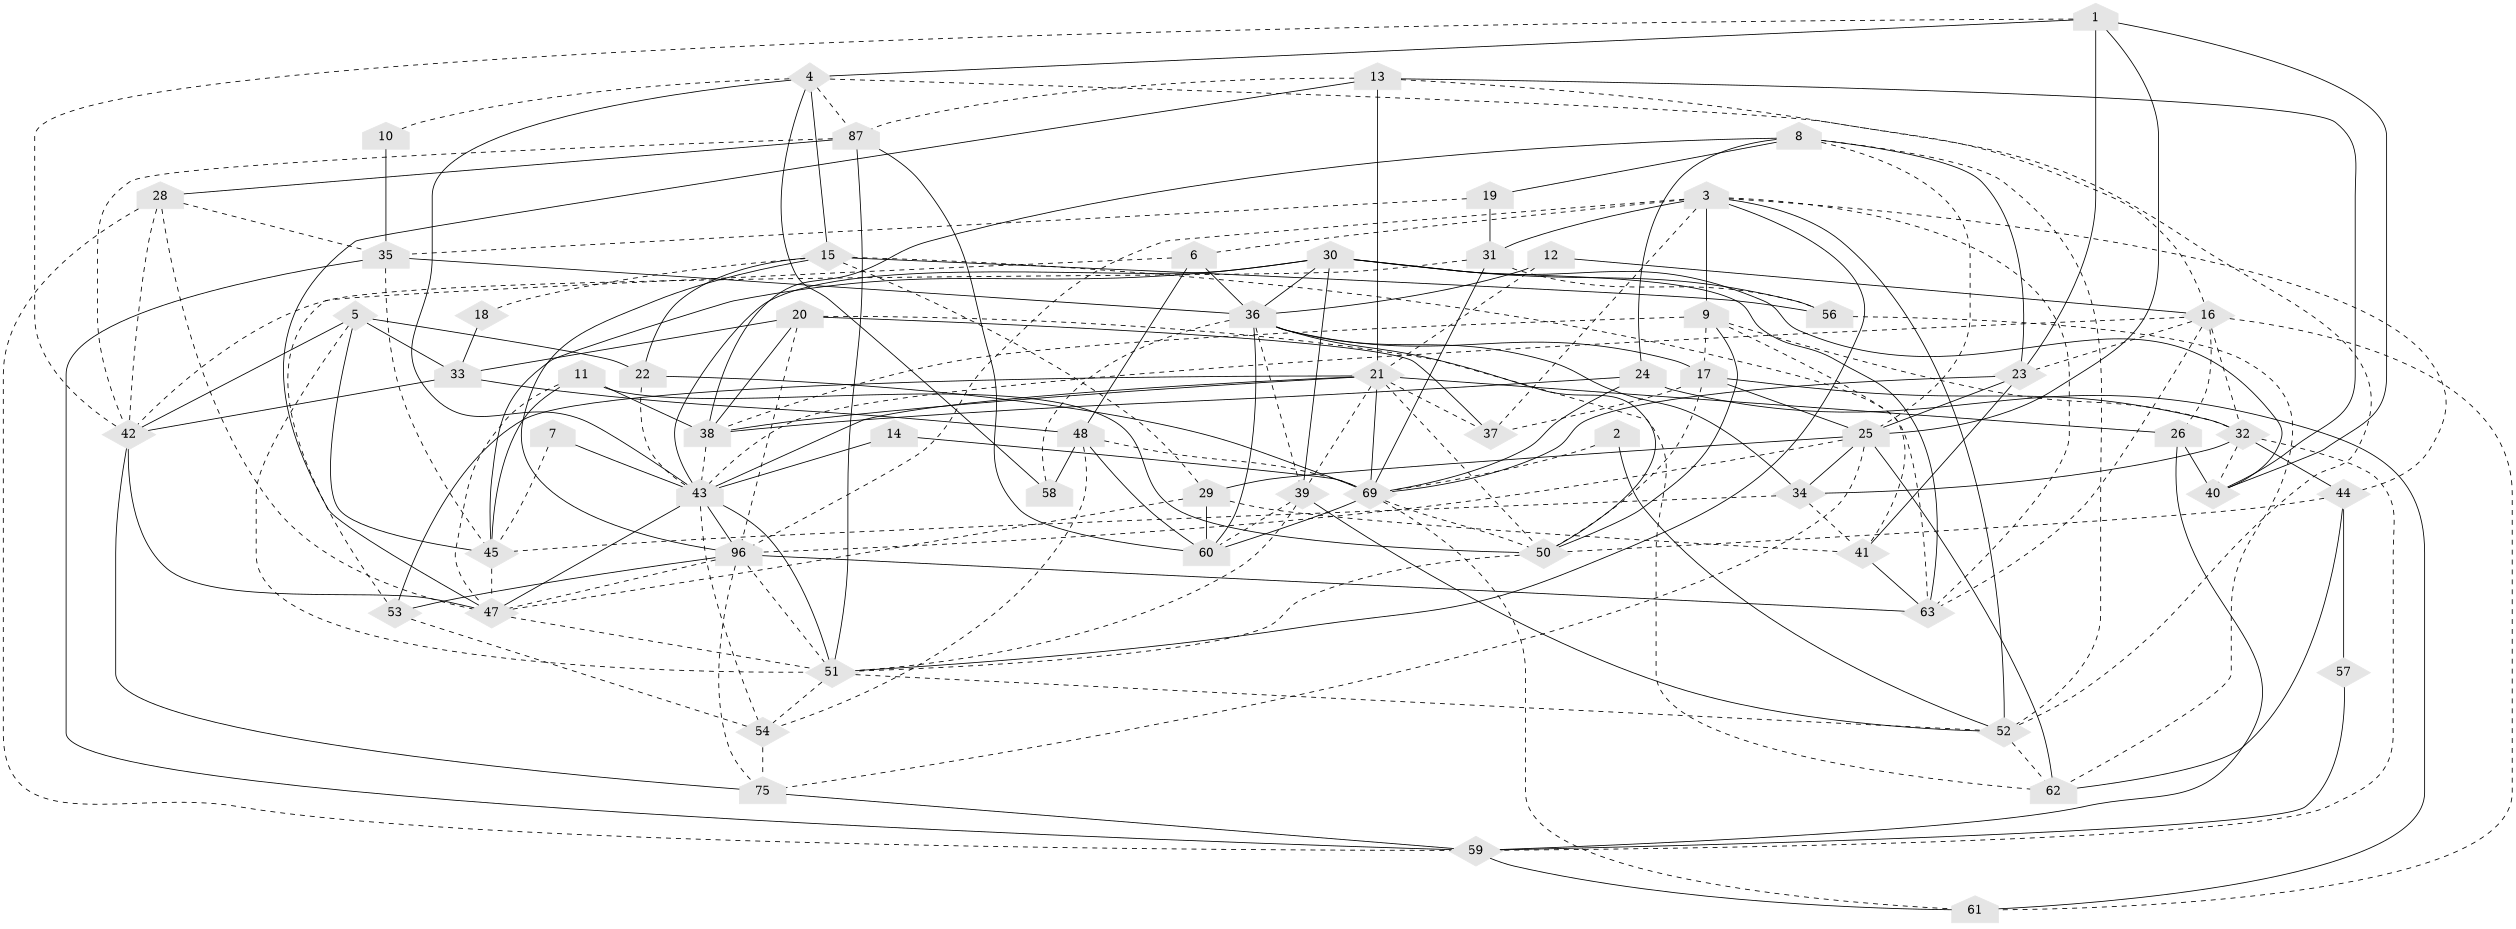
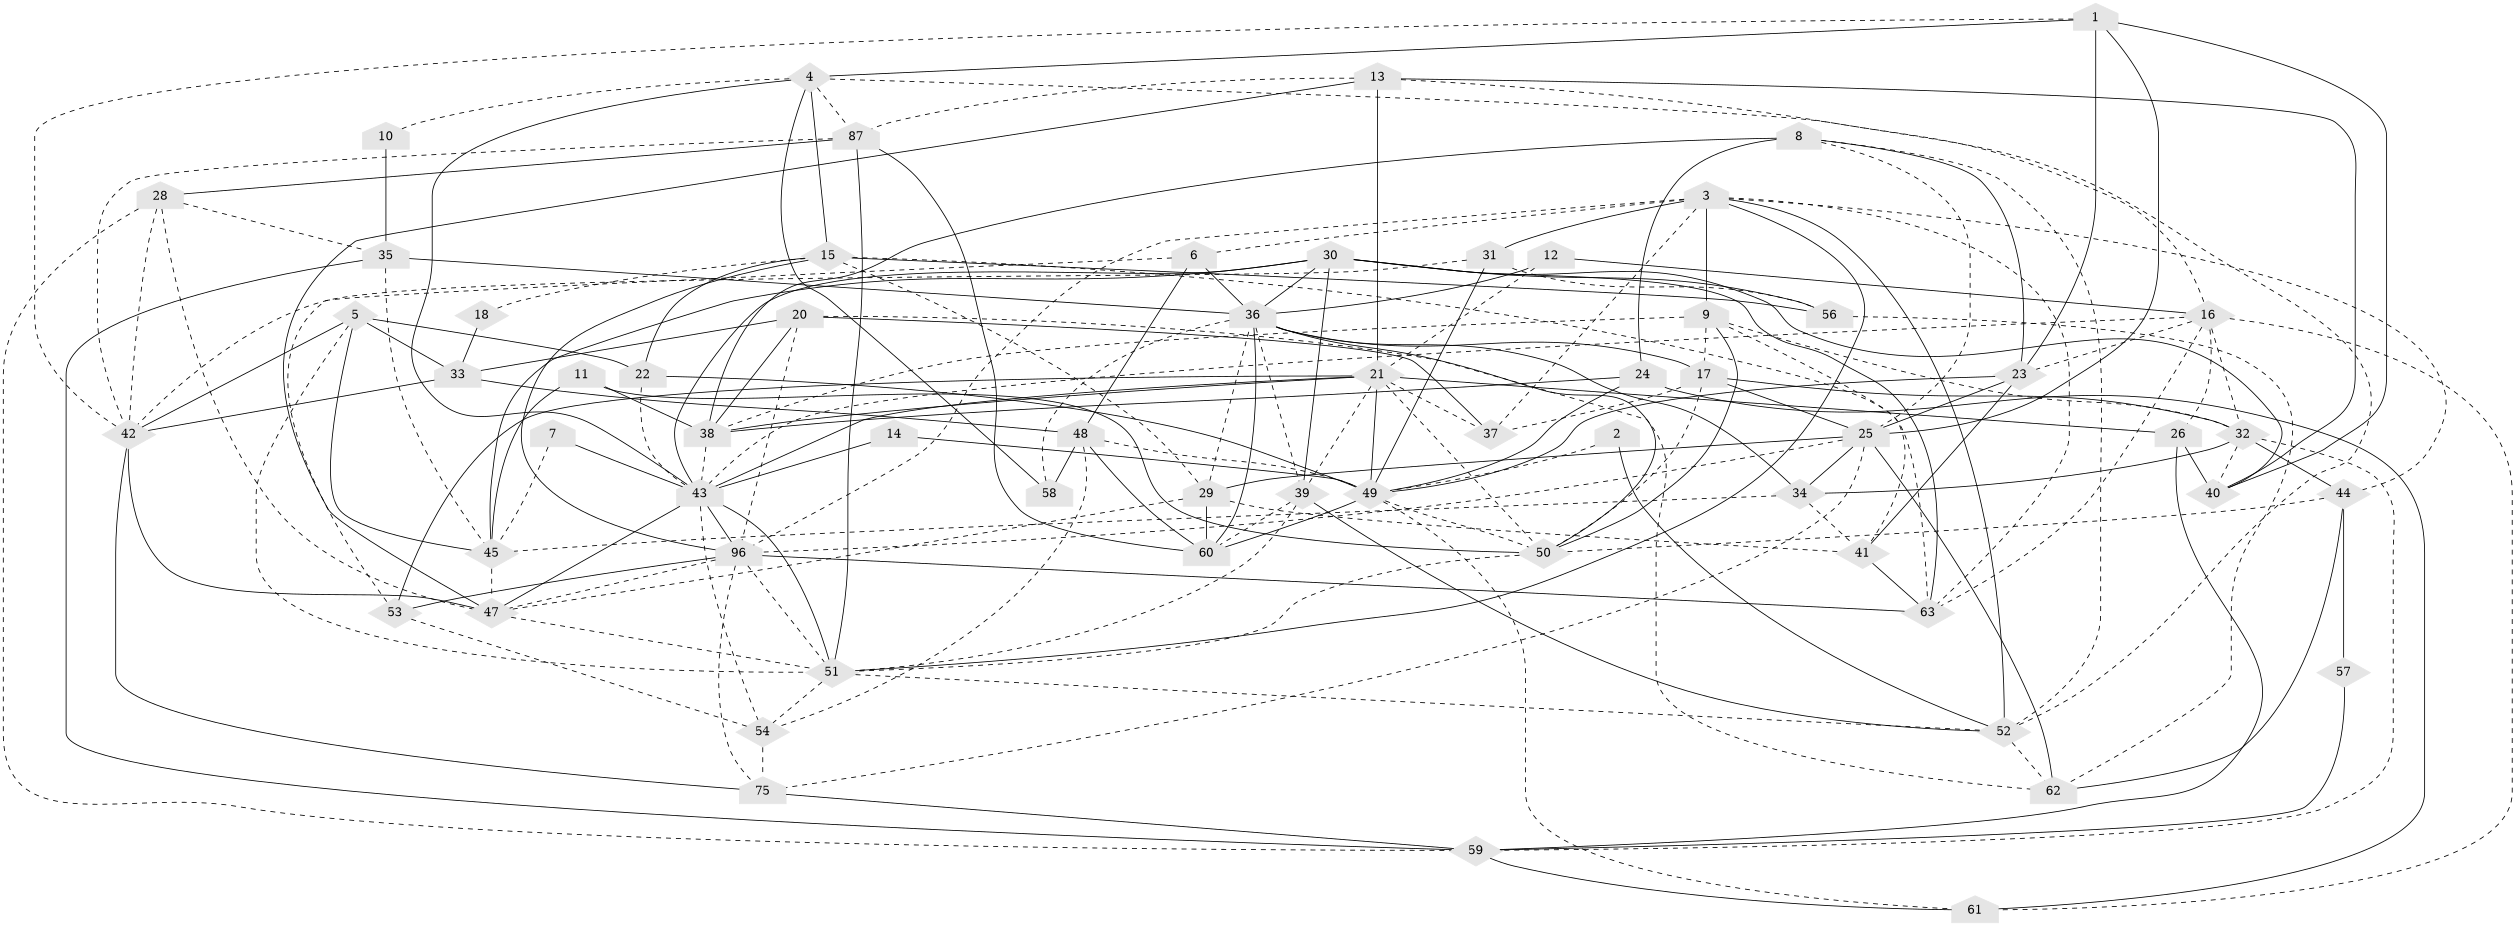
node "19": removed
edge "36" -- "29": added
edge "11" -- "47": removed
node "69": label "69" -> "49"
